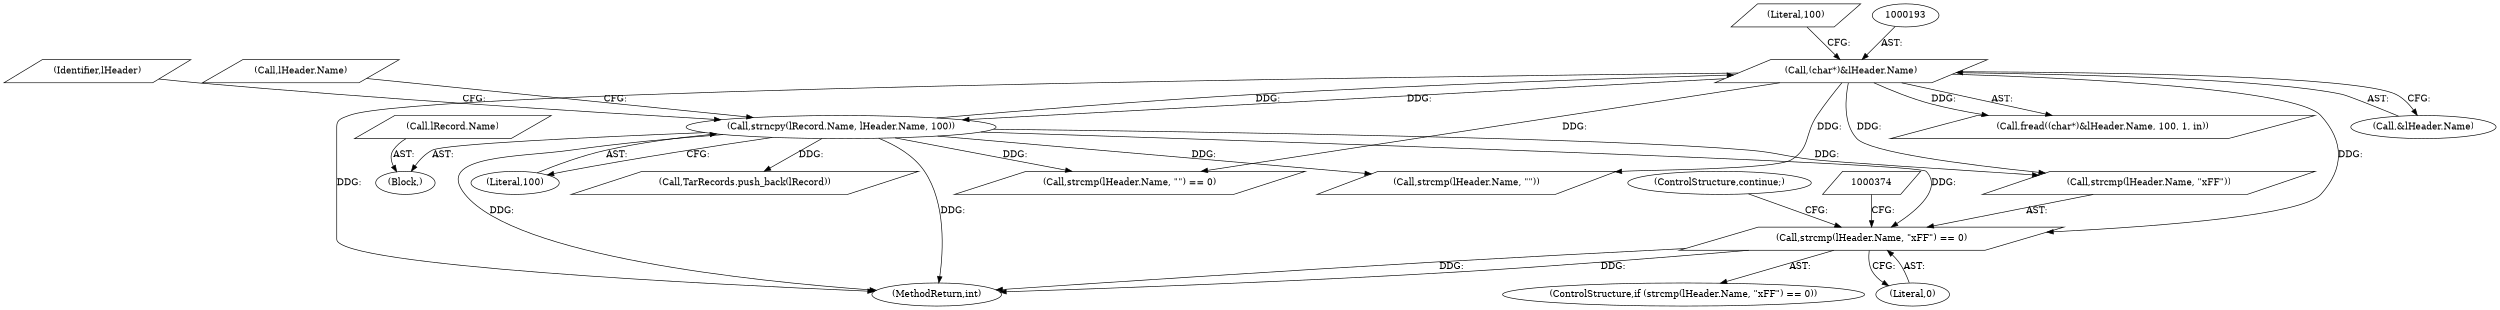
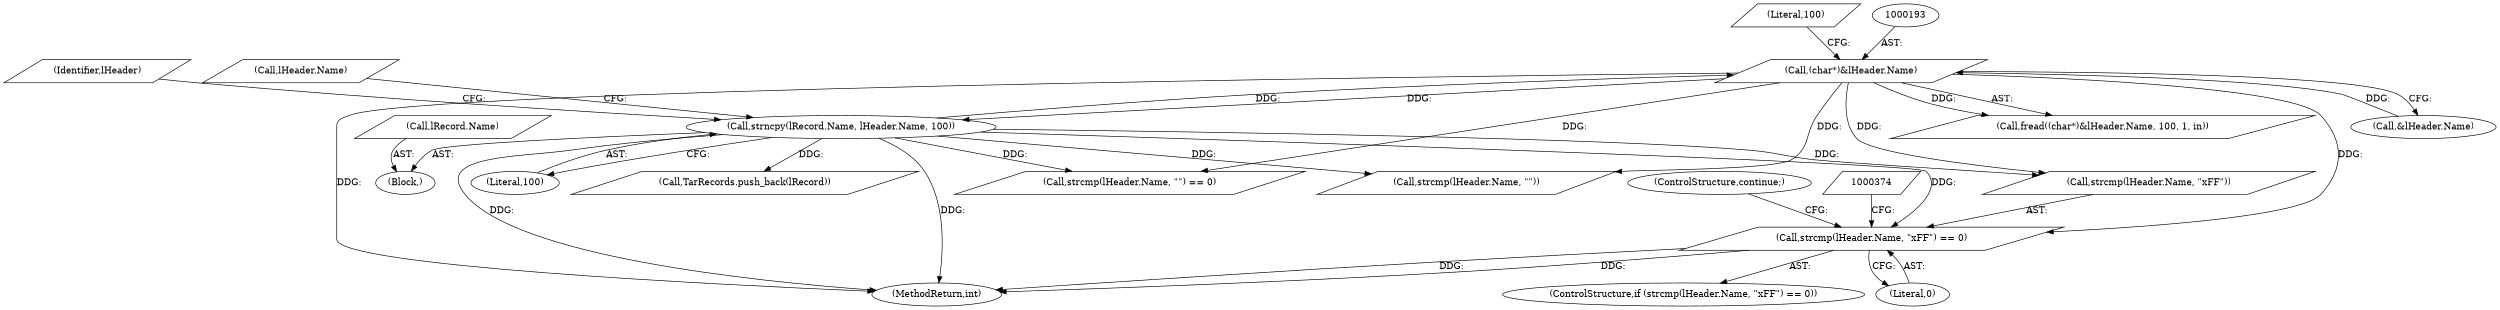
edge "(Call,&lHeader.Name)" -> "(Call,(char*)&lHeader.Name)": label "AST: " -> "DDG: "
